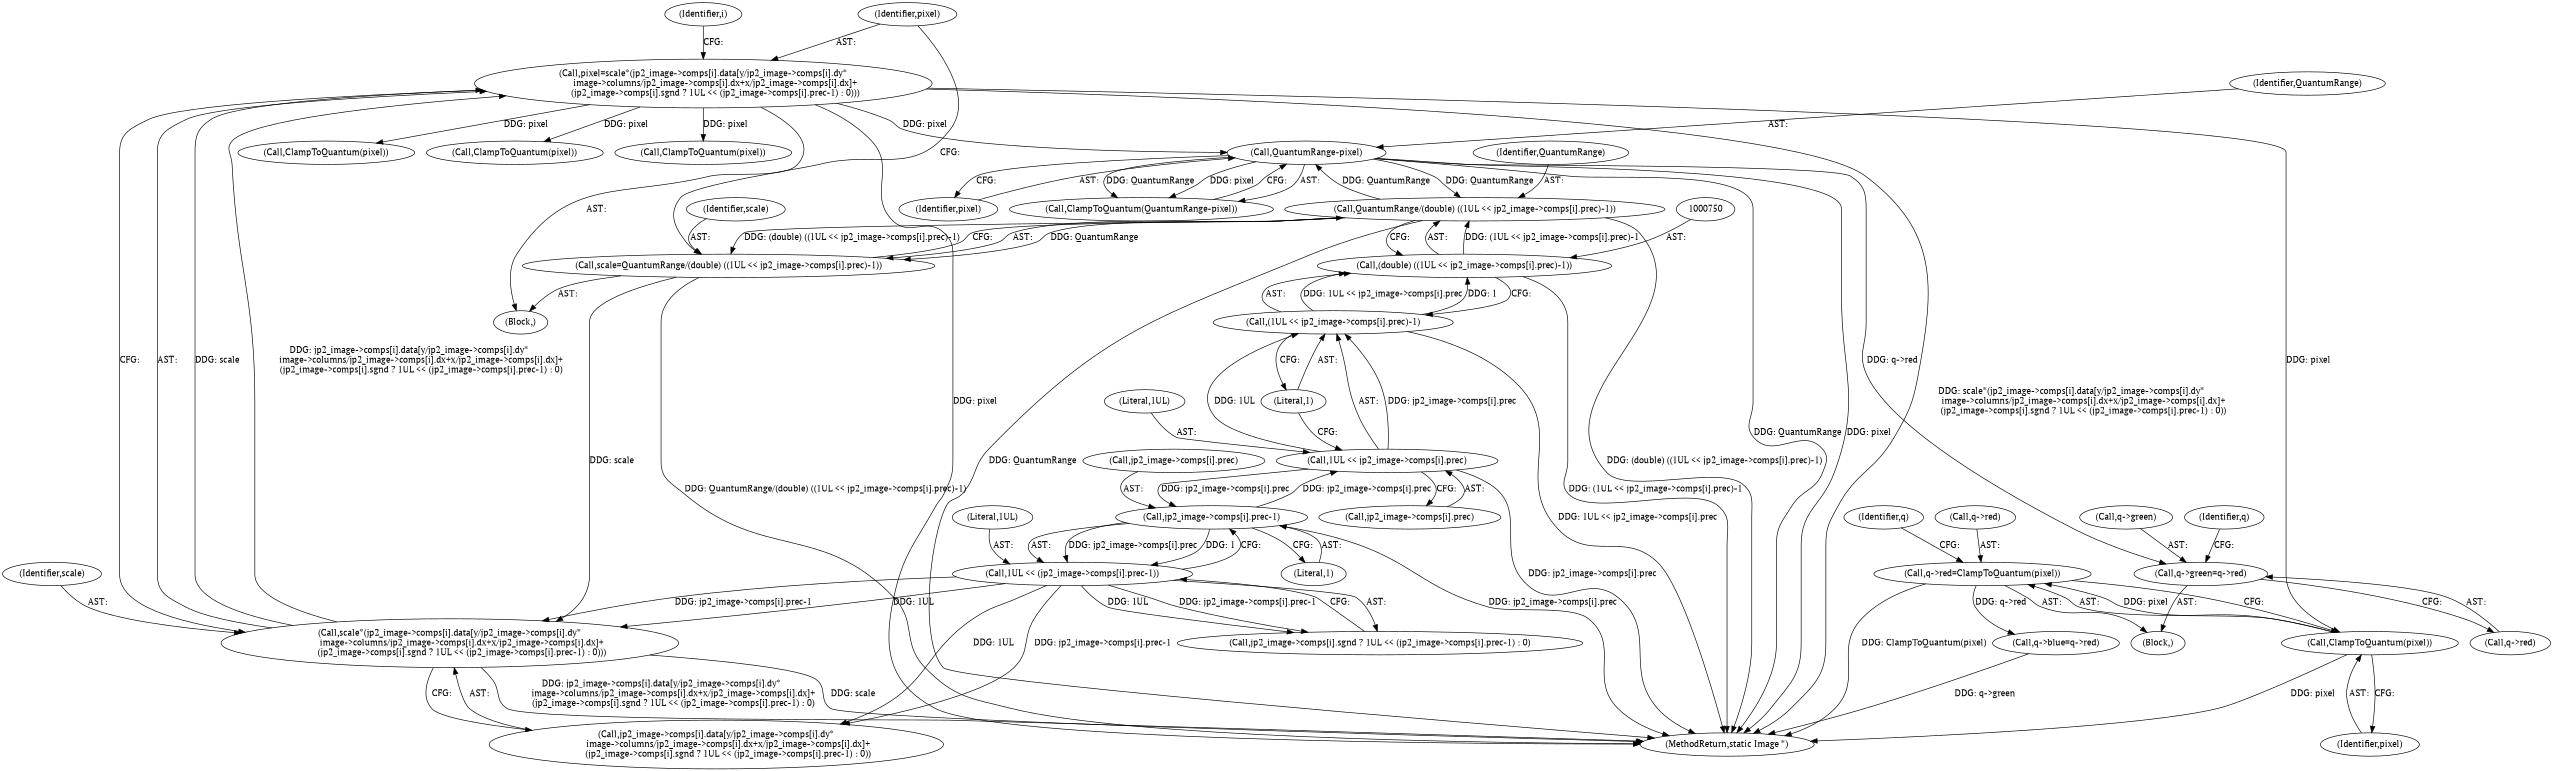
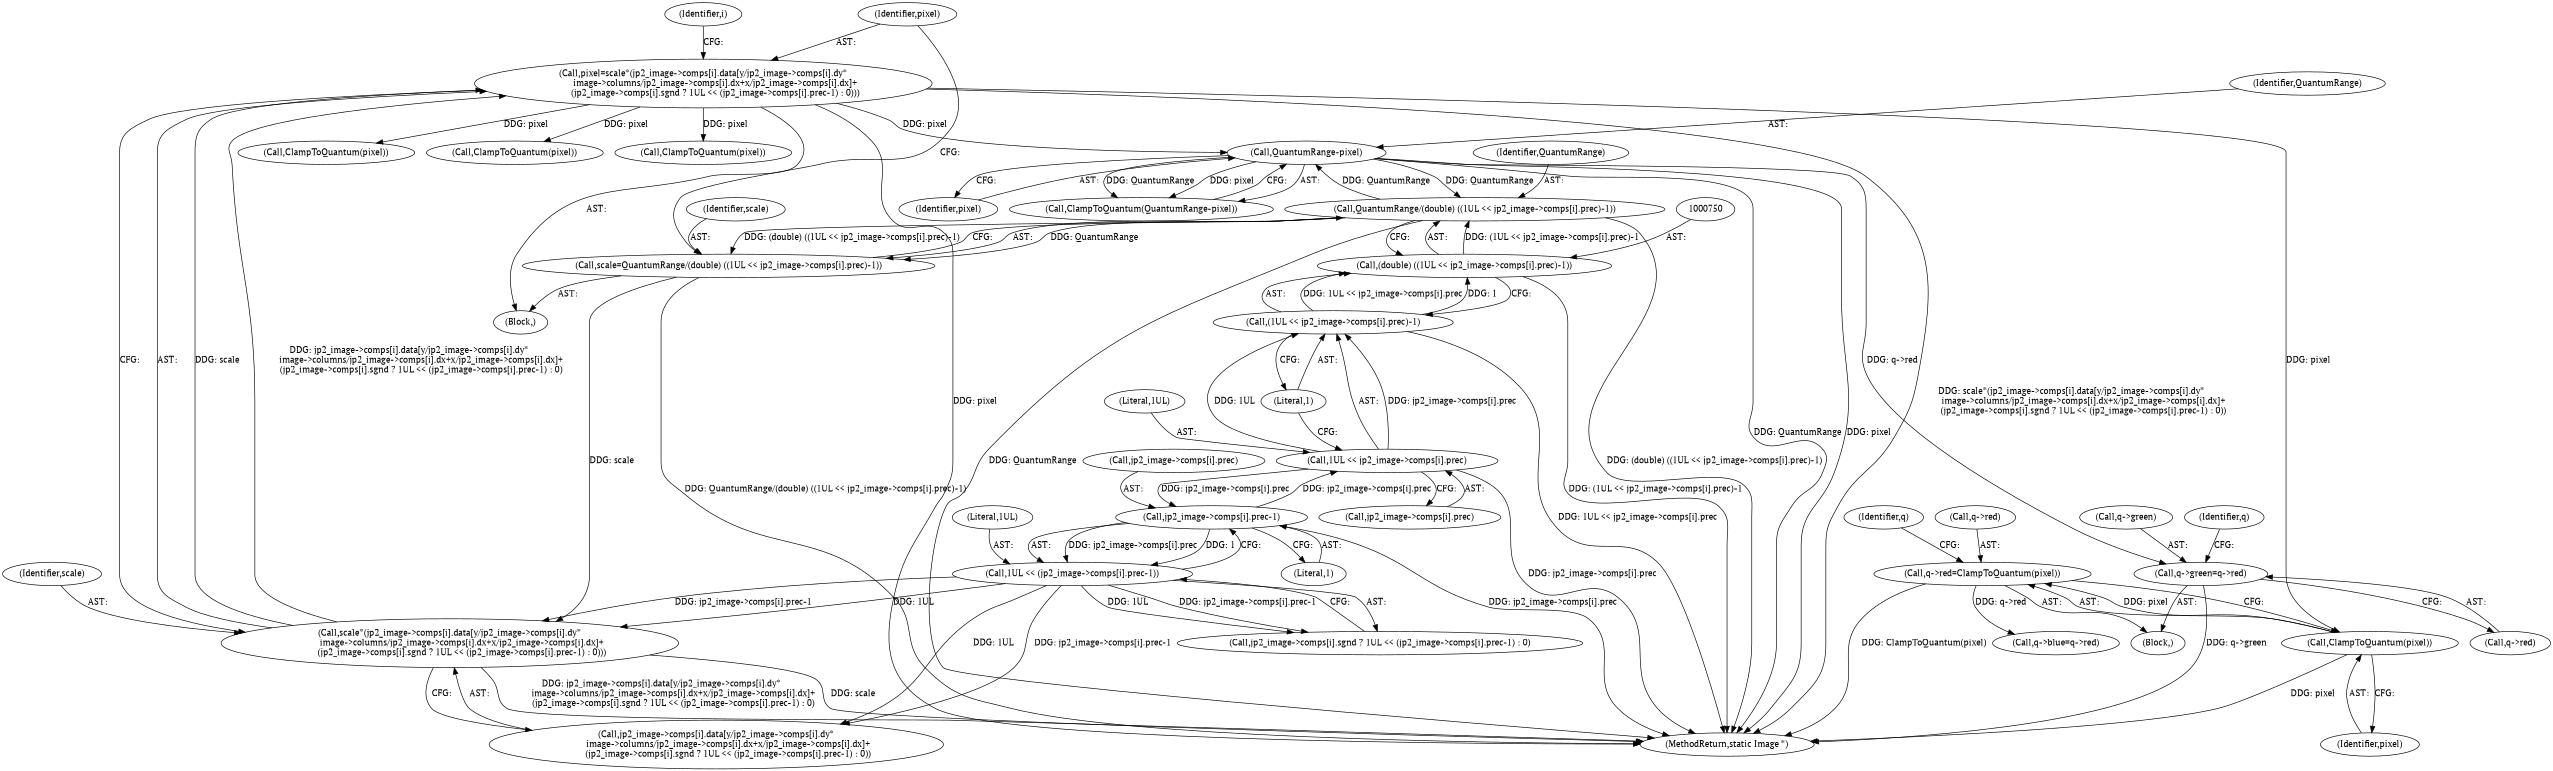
edge "(Call,q->blue=q->red)" -> "(MethodReturn,static Image *)": now "(Call,q->green=q->red)" -> "(MethodReturn,static Image *)"
